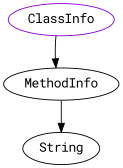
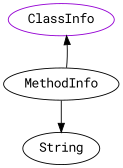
edge "ClassInfo" -> "MethodInfo": reversed
